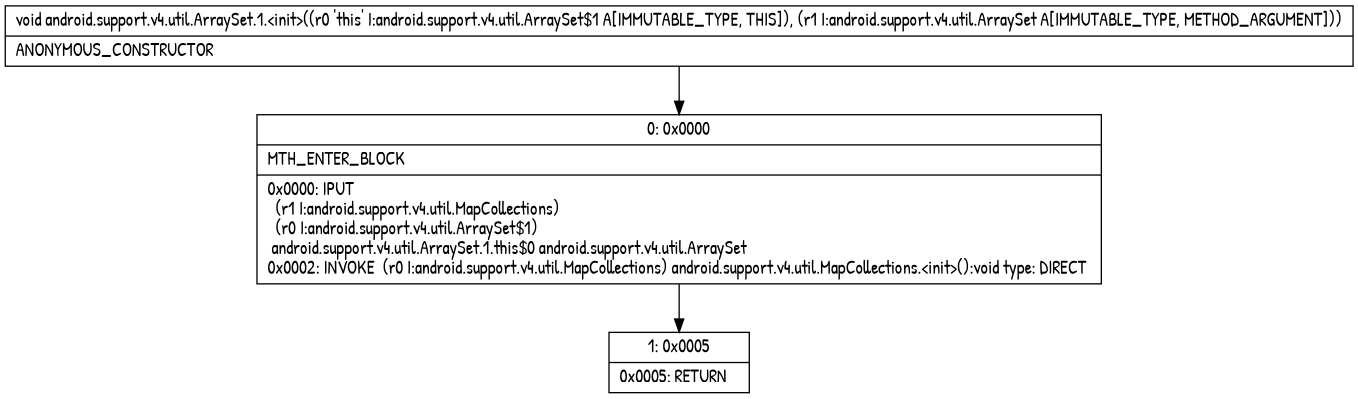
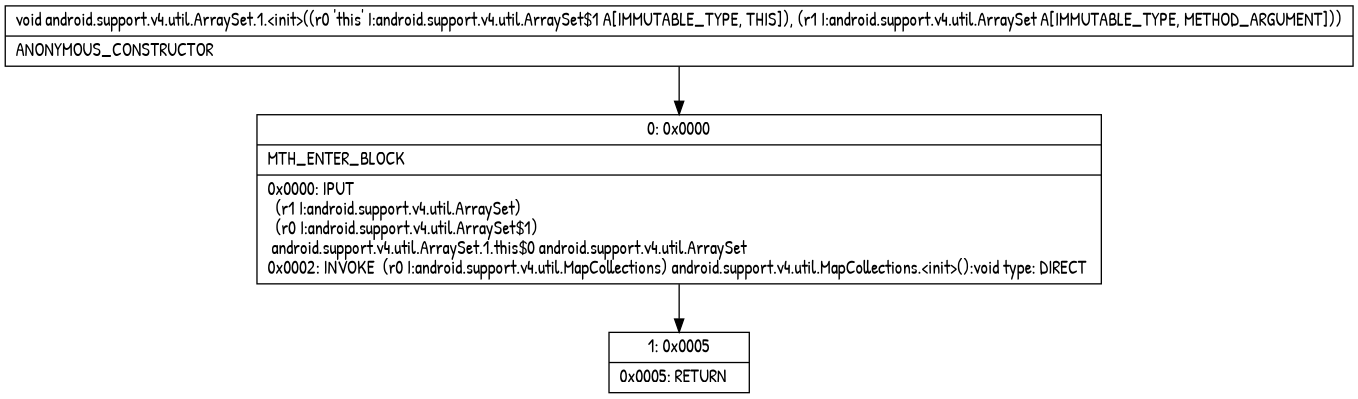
node "0: 0x0000": text "(r1 I:android.support.v4.util.MapCollections)" -> "(r1 I:android.support.v4.util.ArraySet)"
